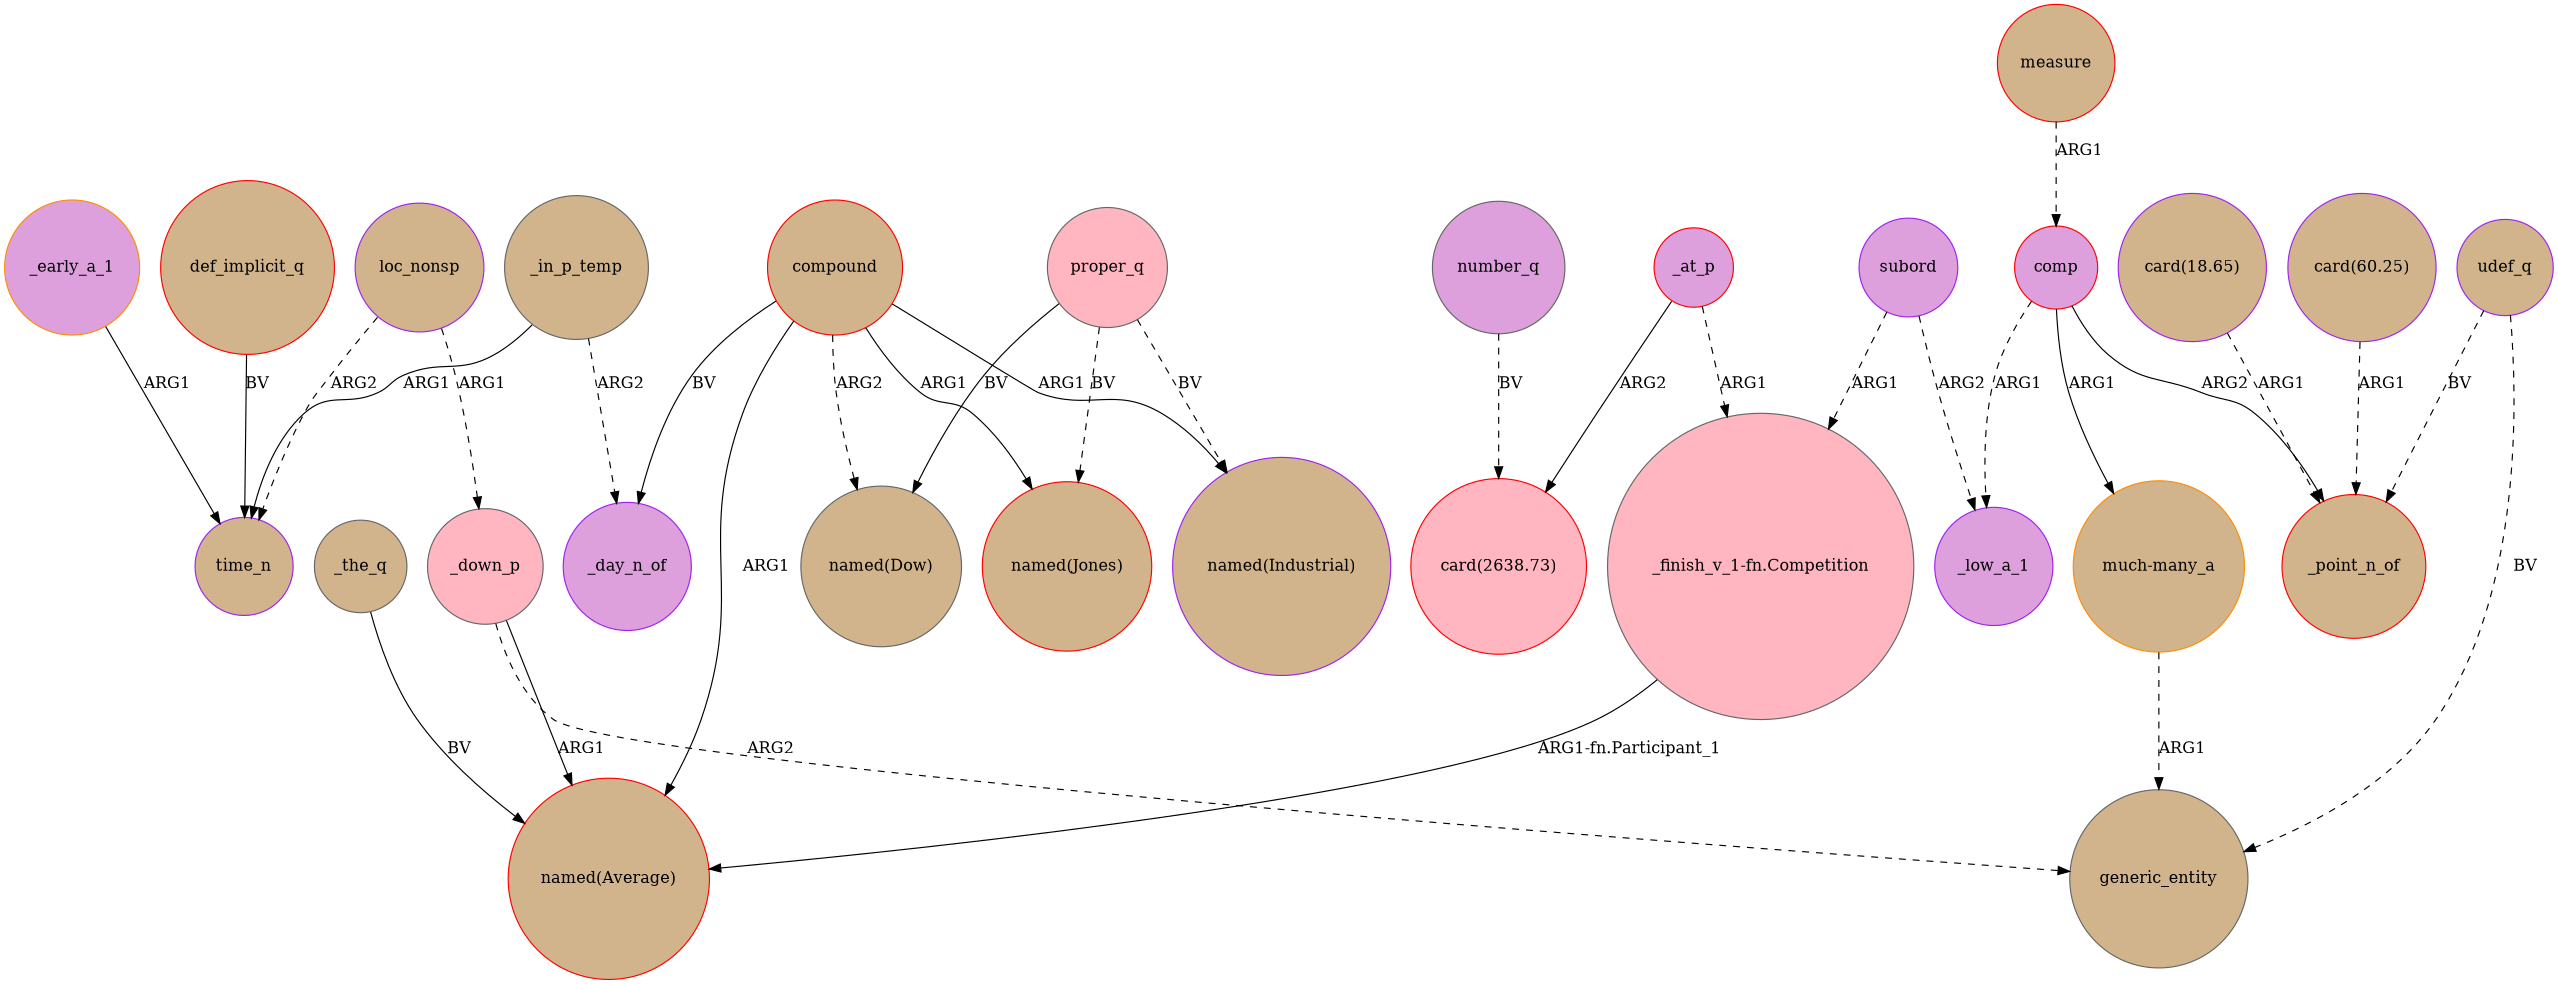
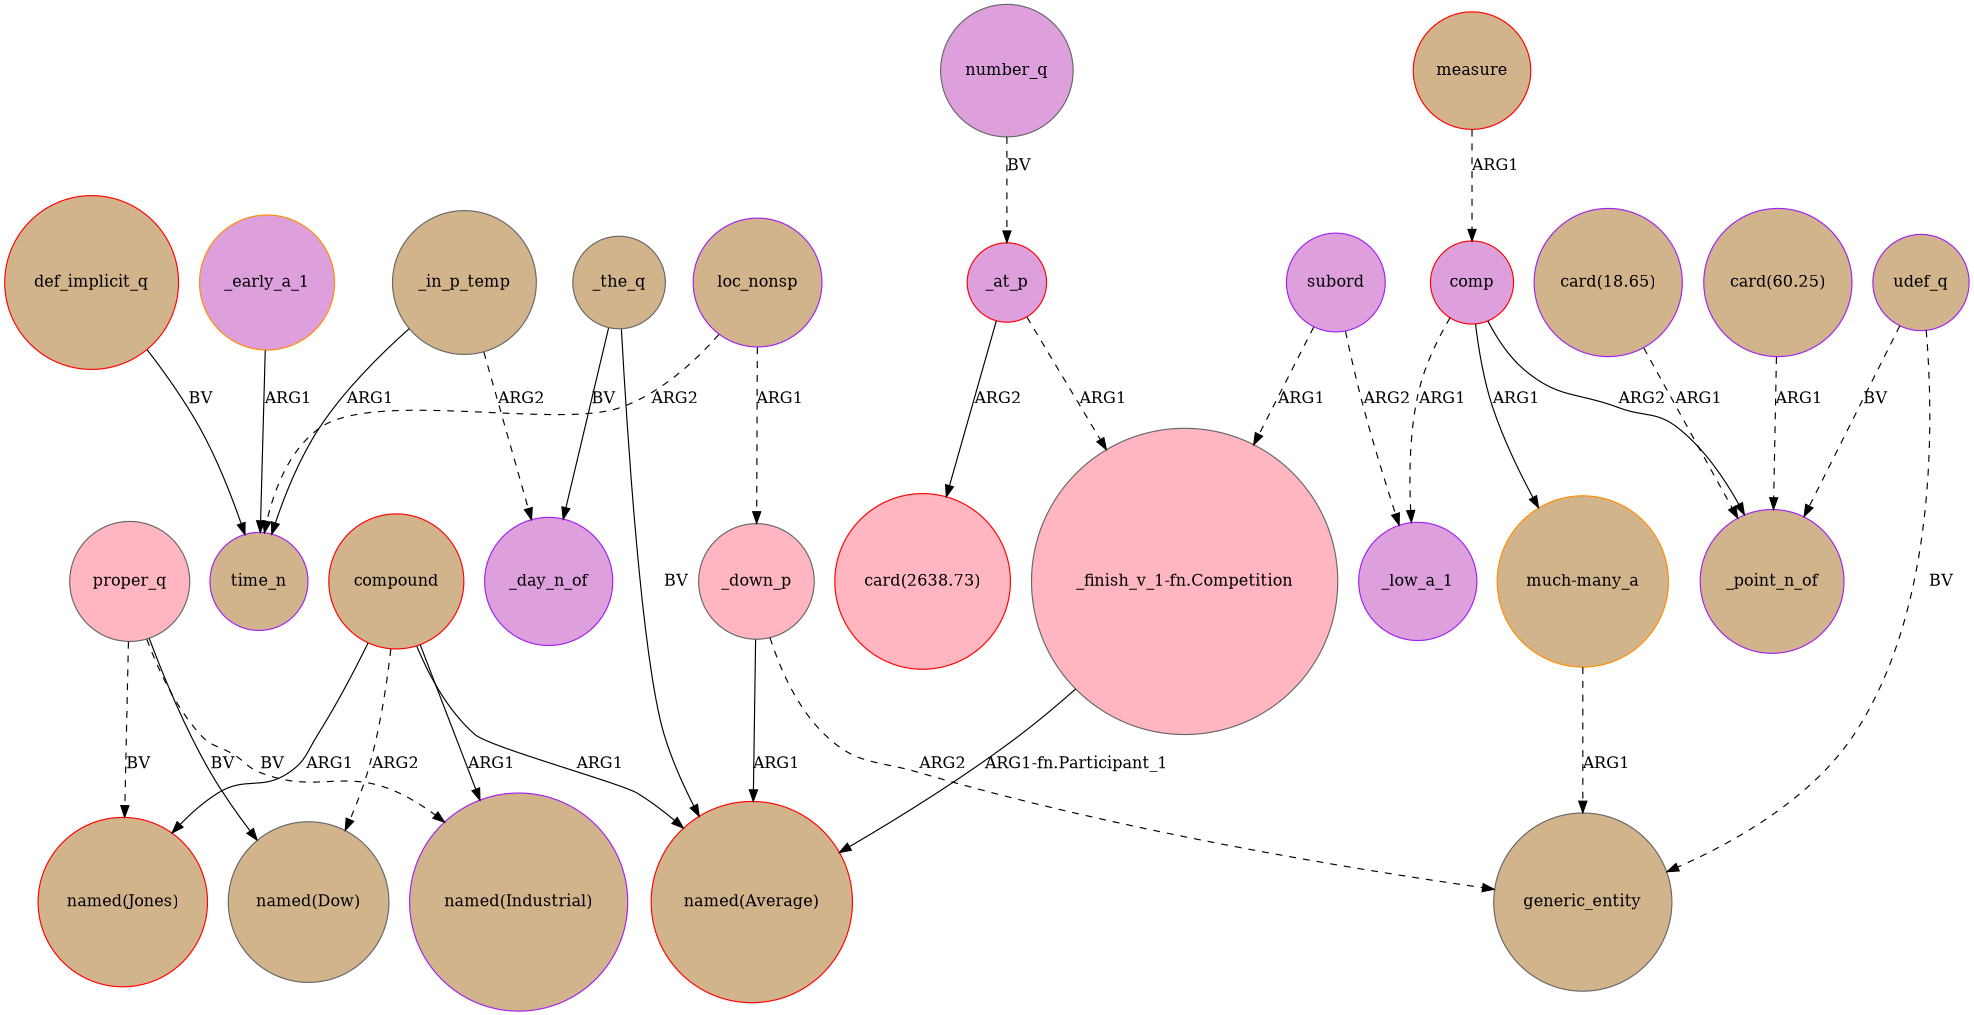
edge "compound" -> "_day_n_of": now "_the_q" -> "_day_n_of"
edge "number_q" -> "card(2638.73)": now "number_q" -> "_at_p"
node "_point_n_of": color red -> purple
